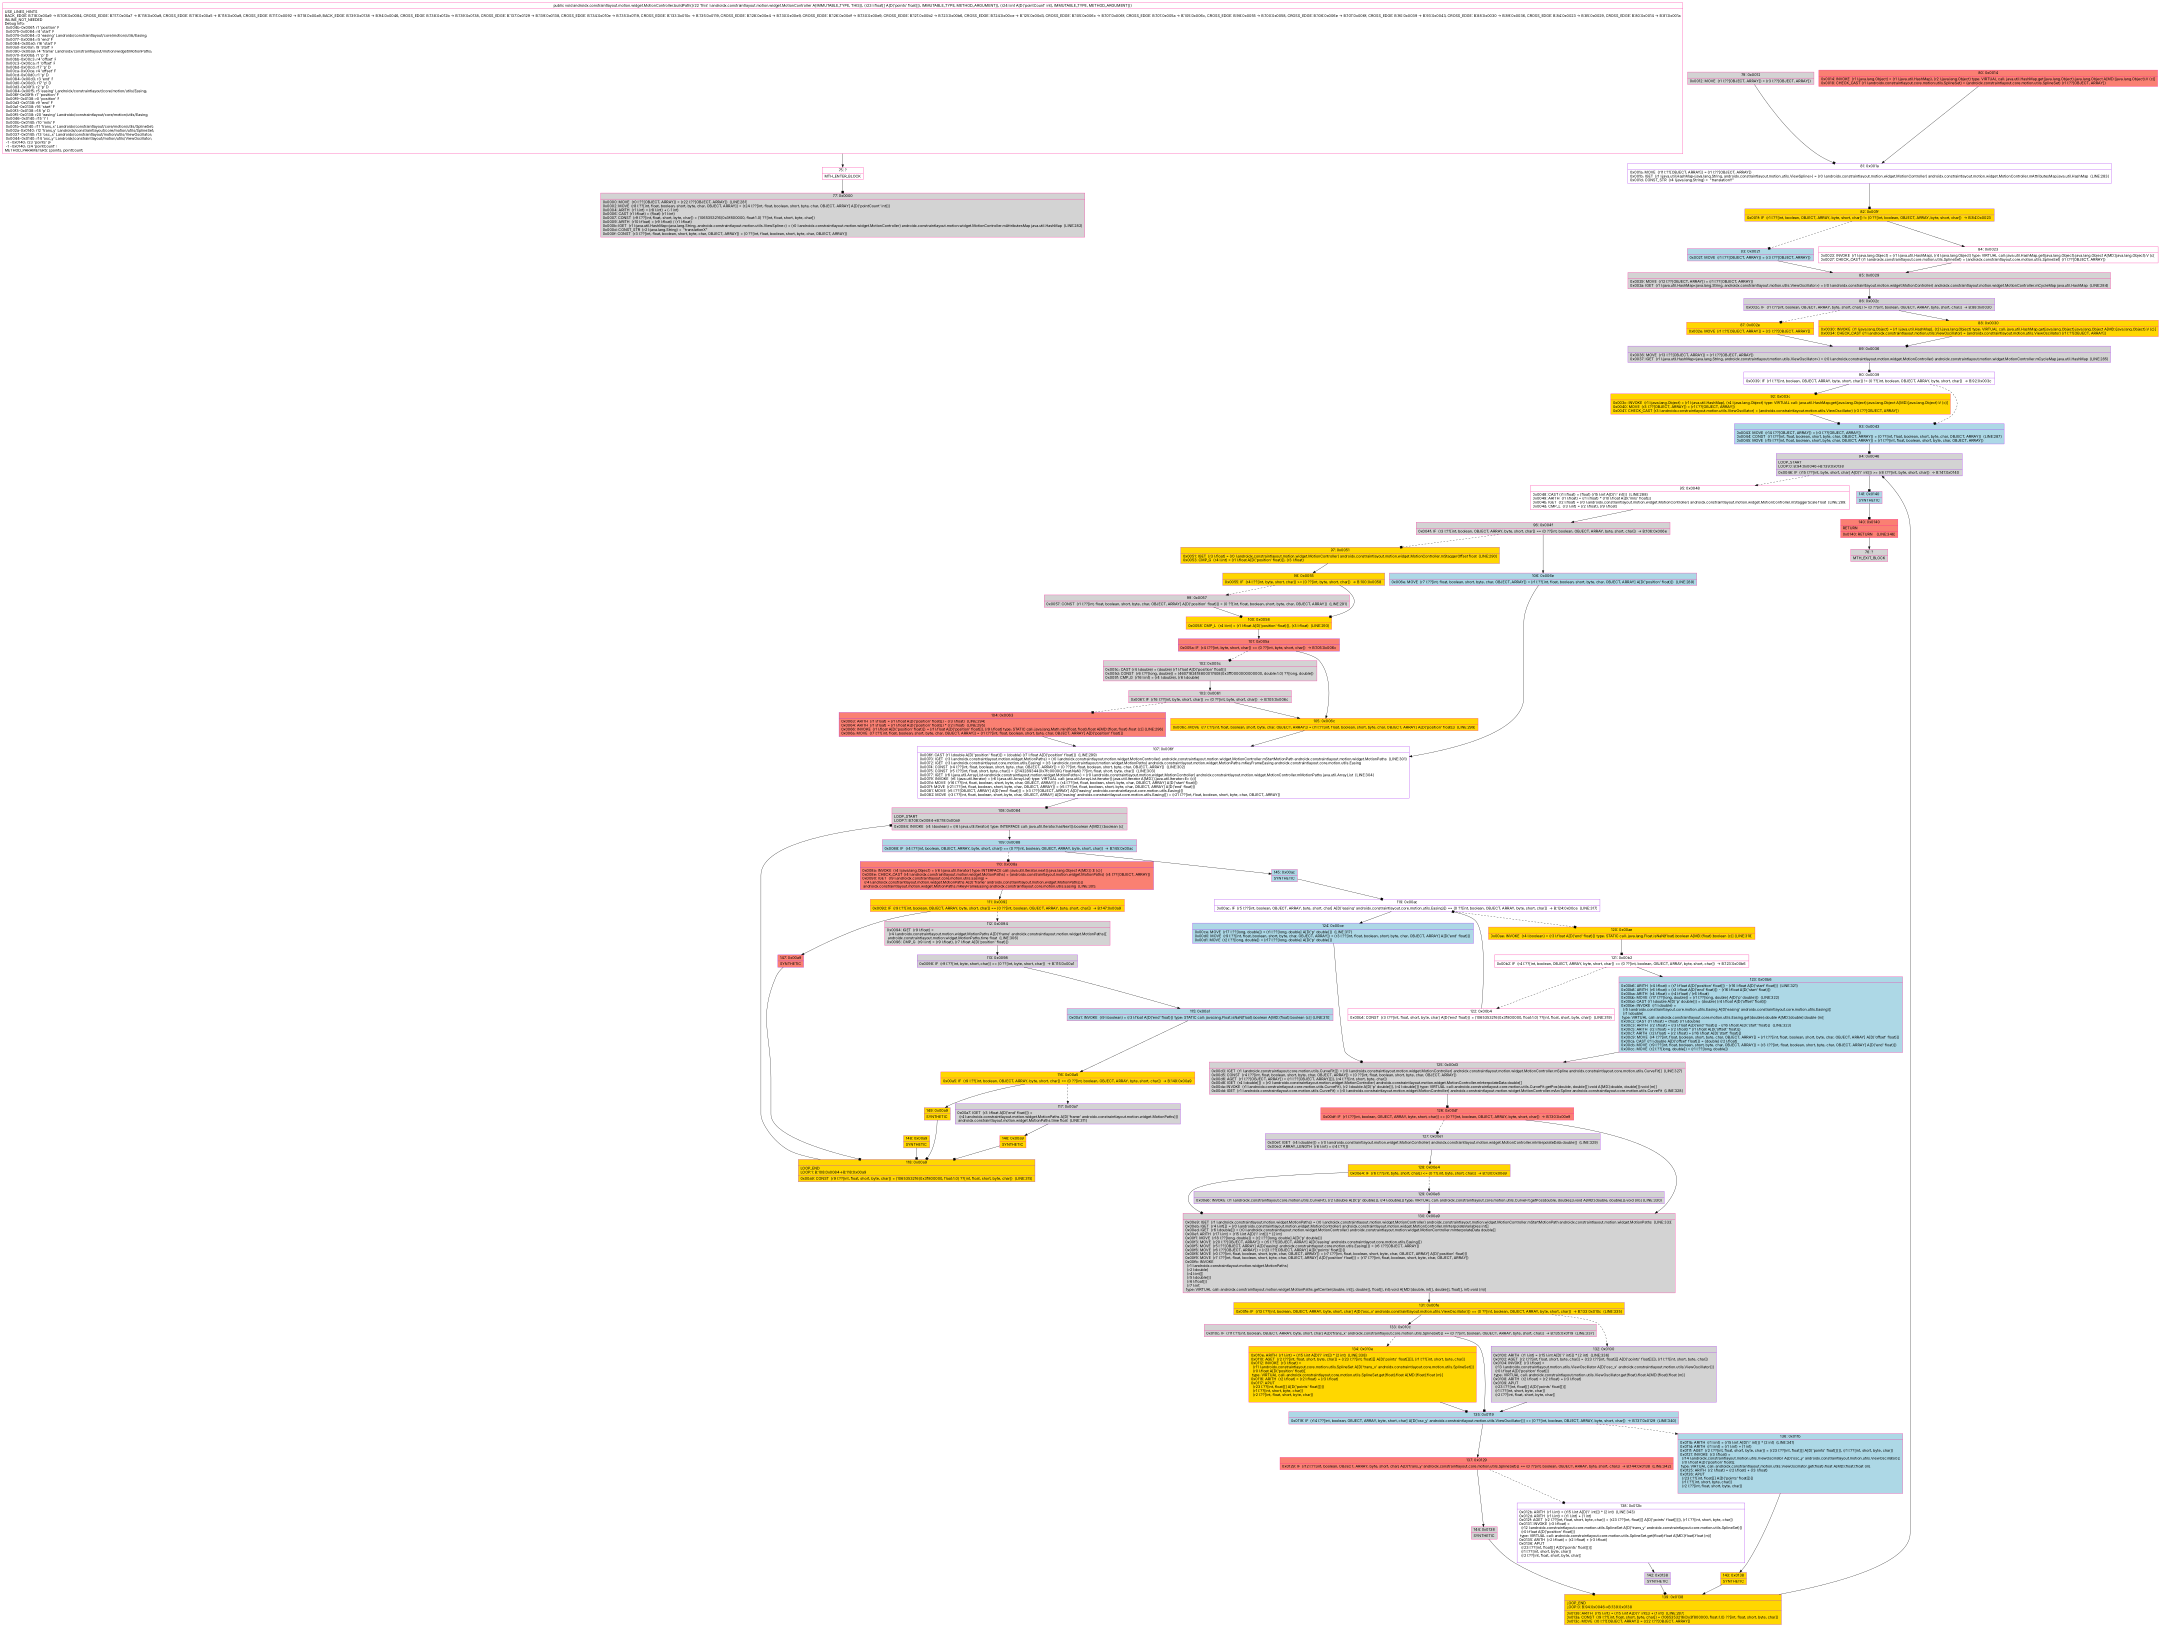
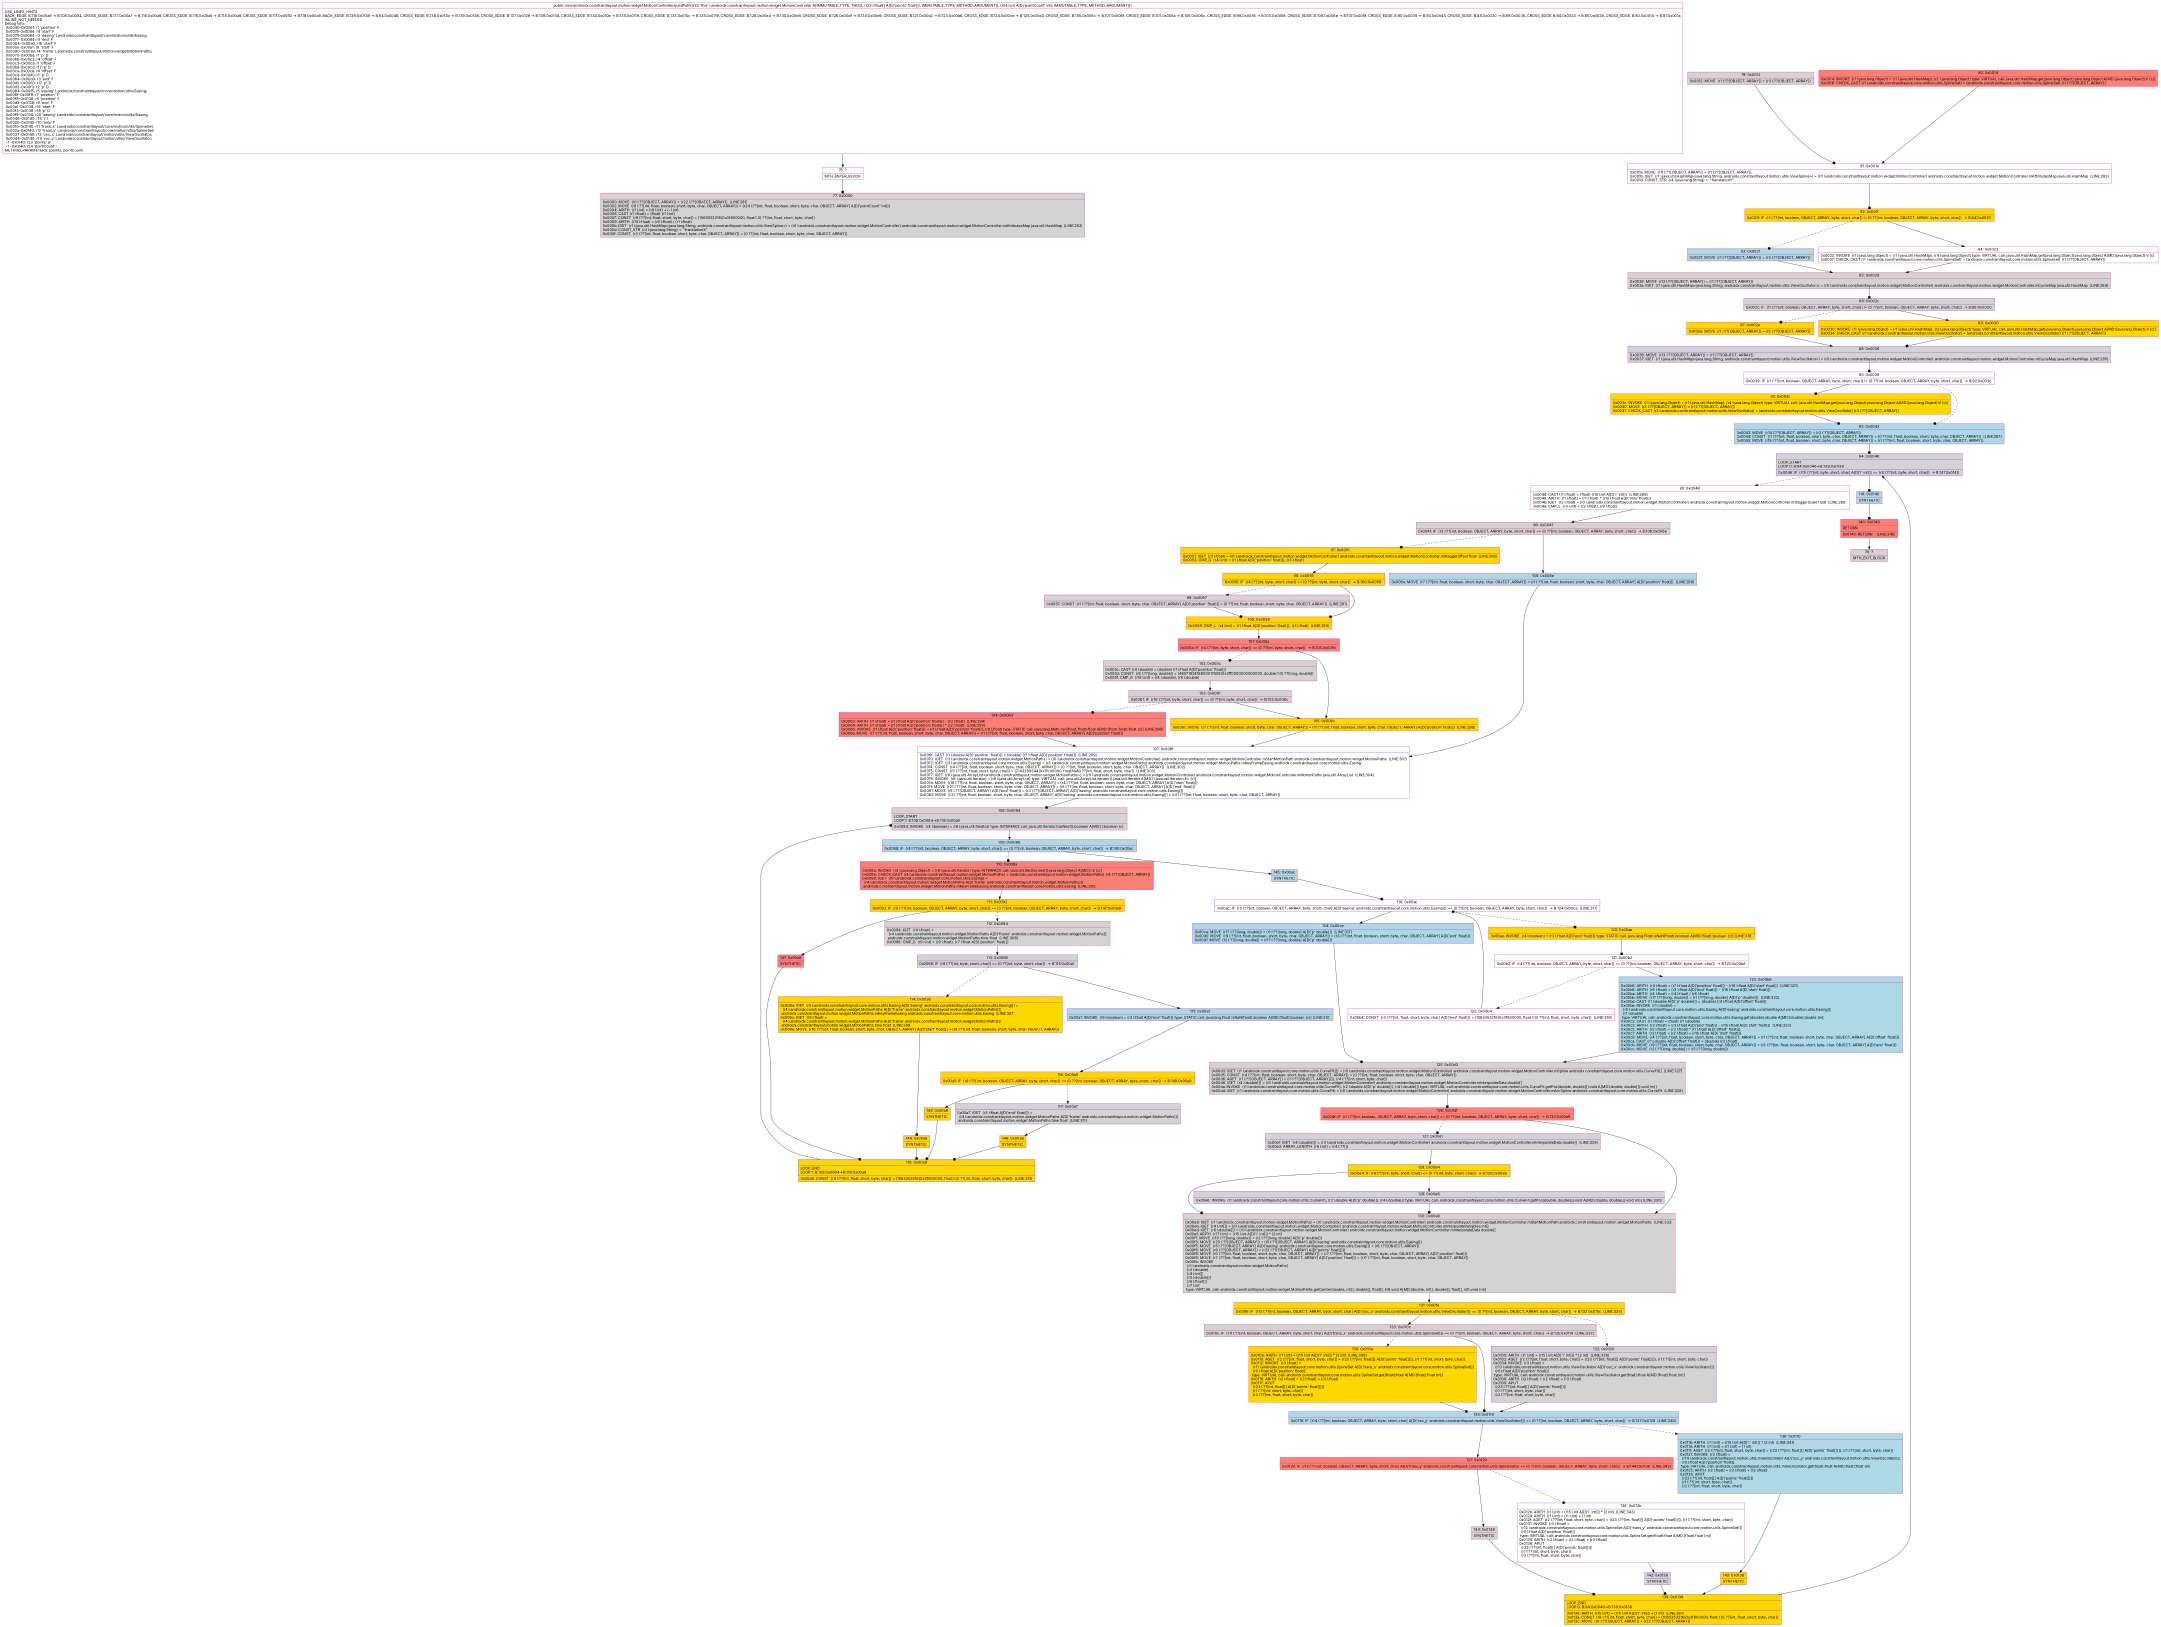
node "114: 0x009a": added
